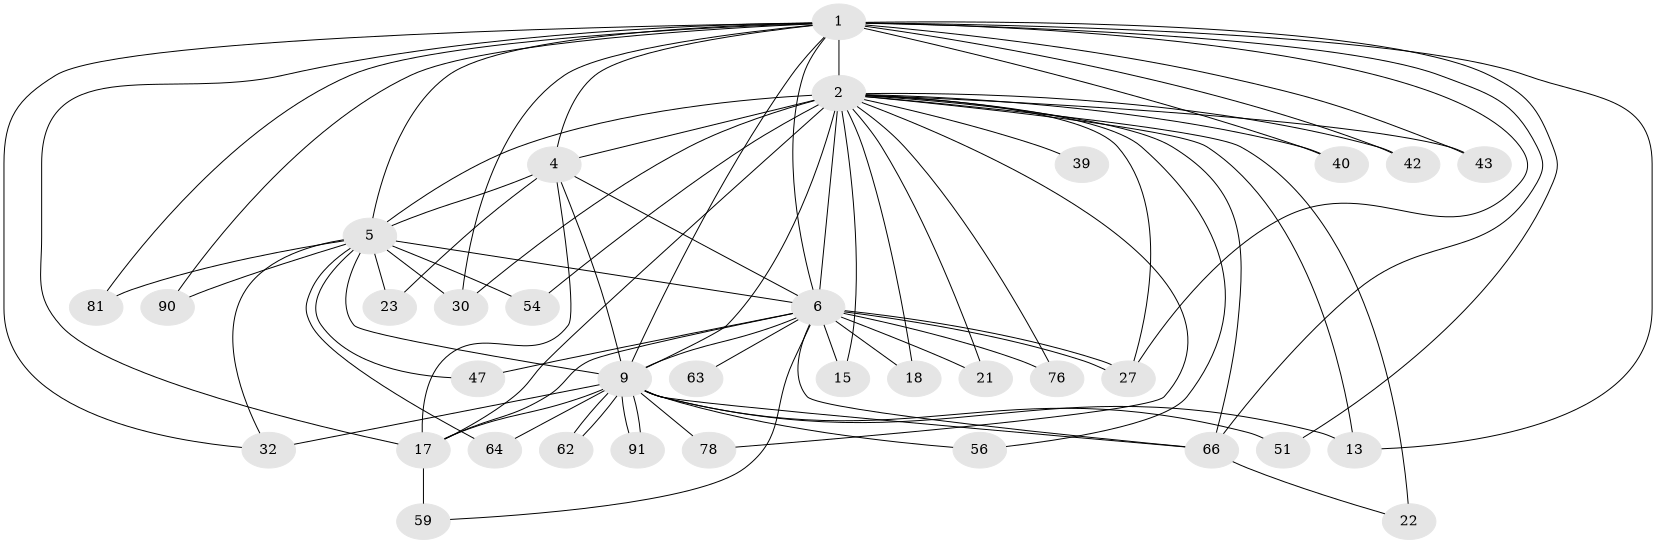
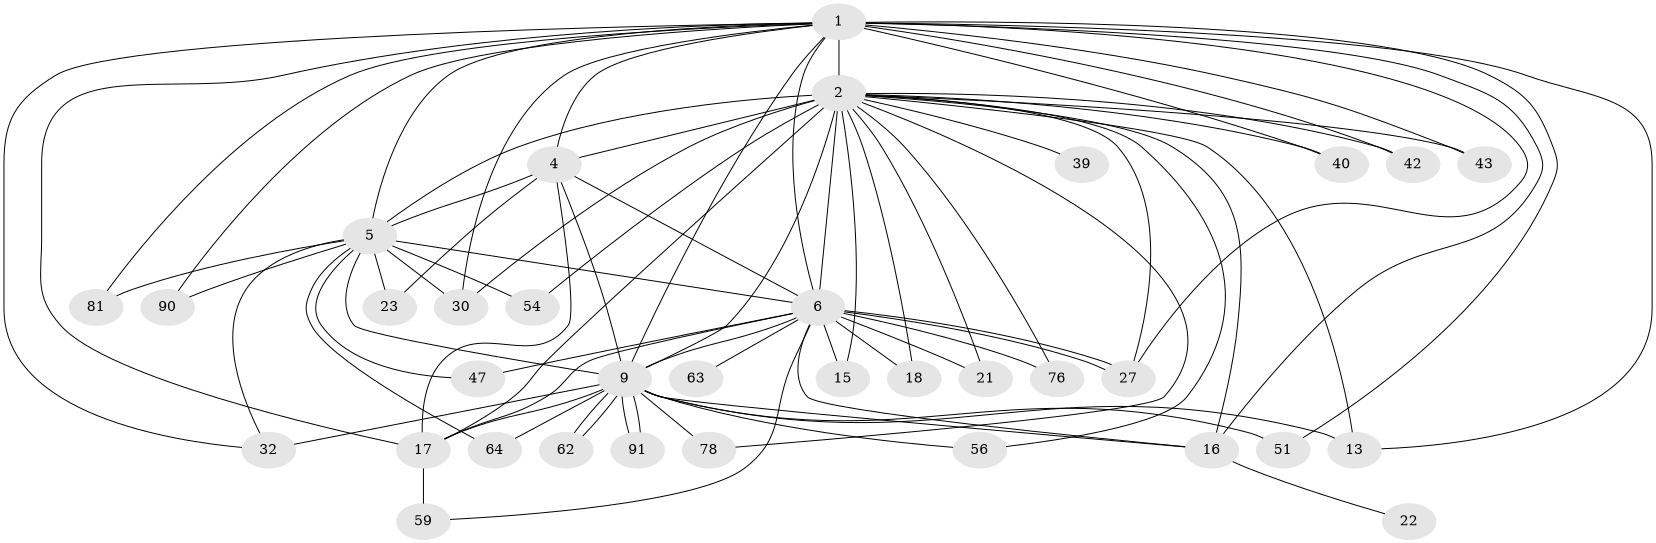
edge "2" -- "22": removed
node "66": label "66" -> "16"
